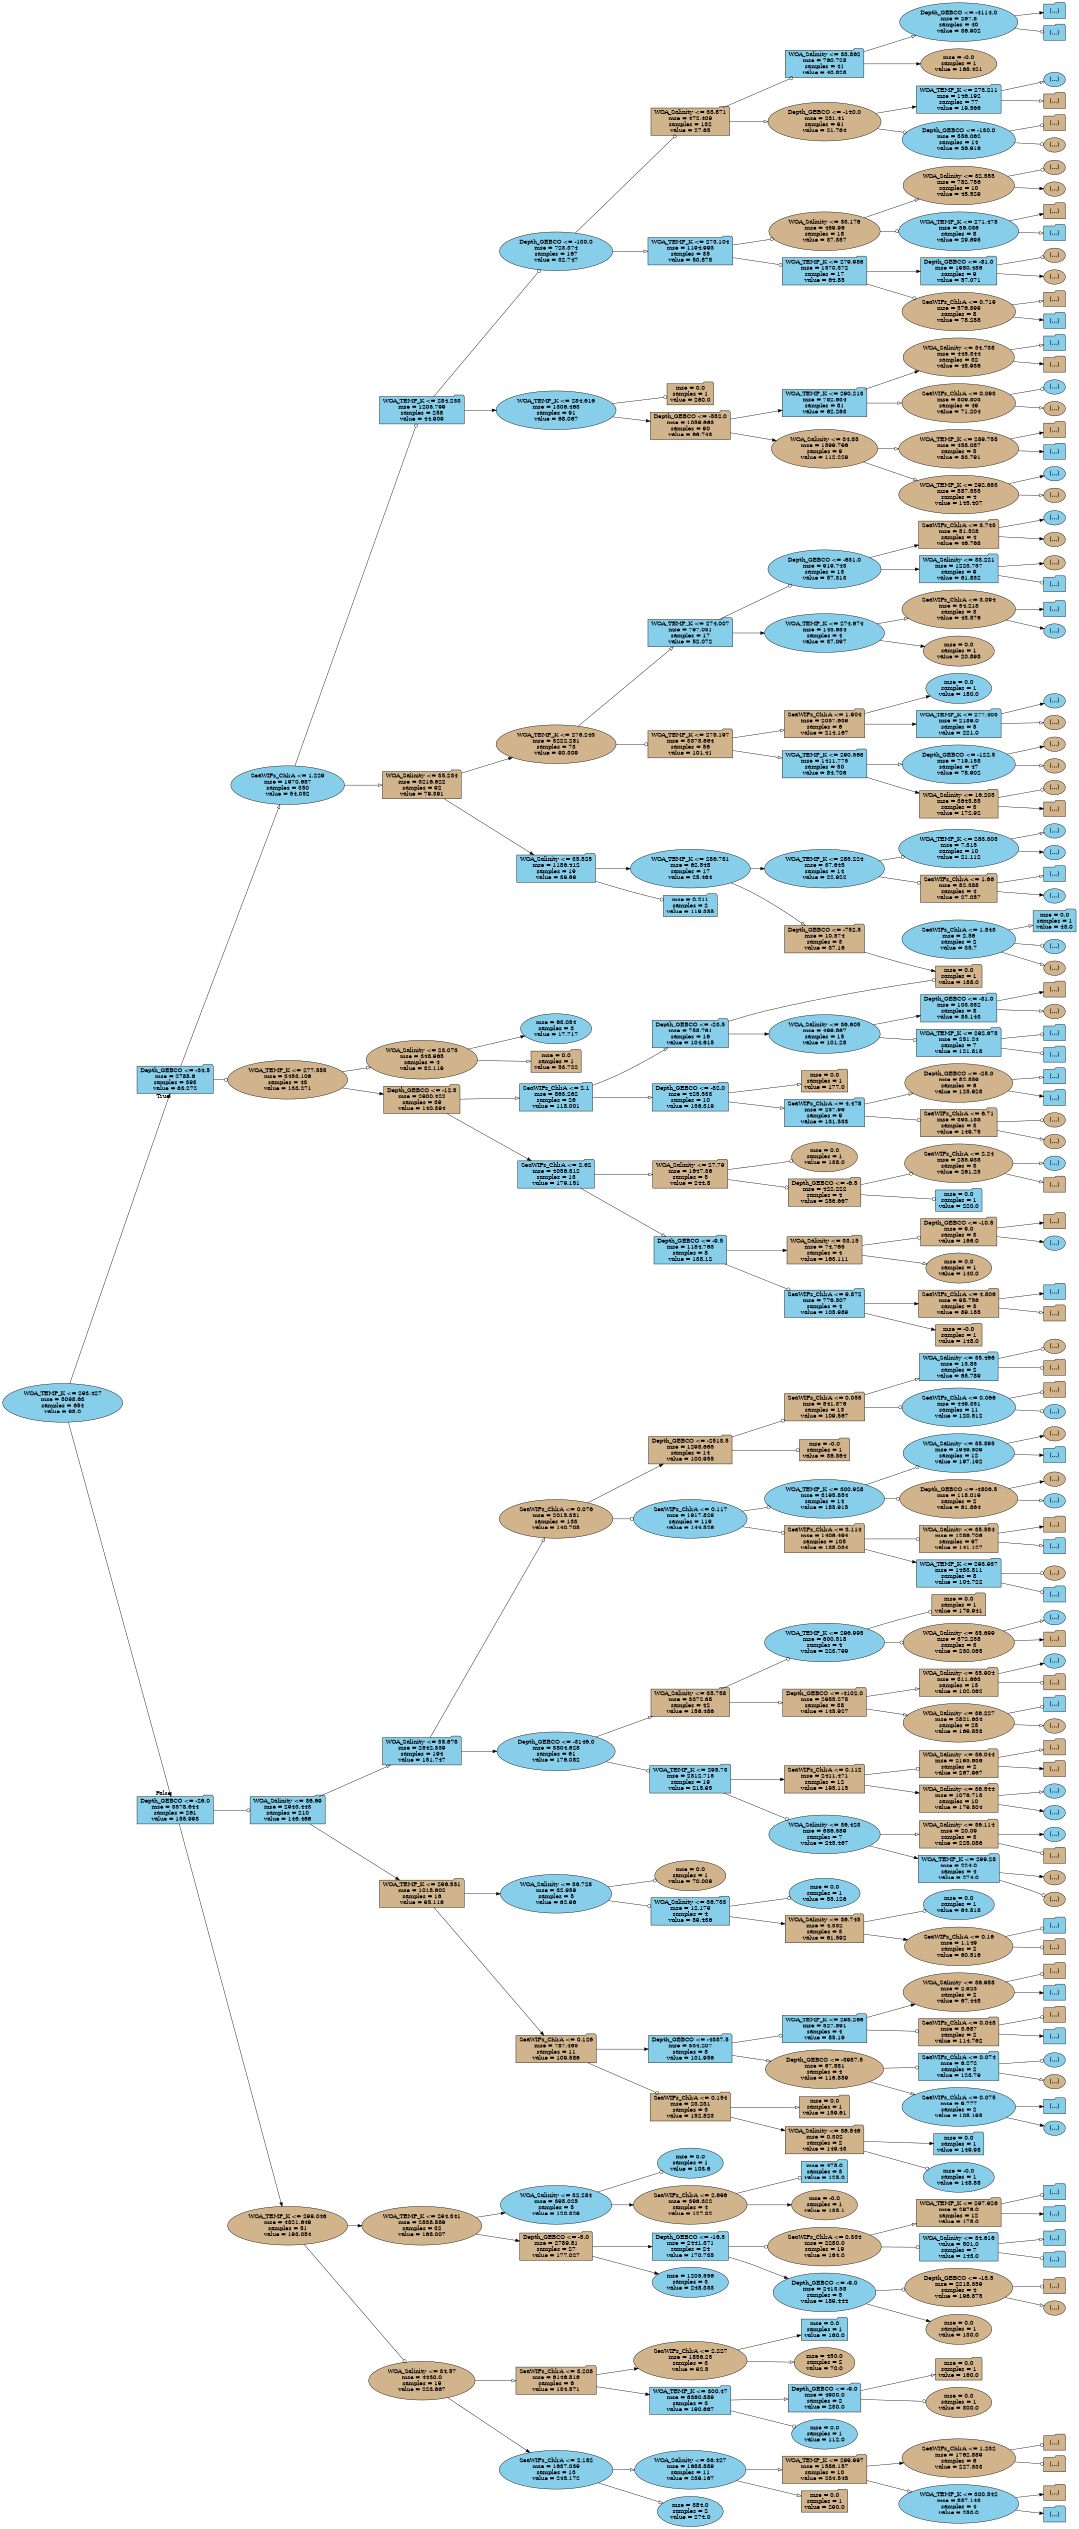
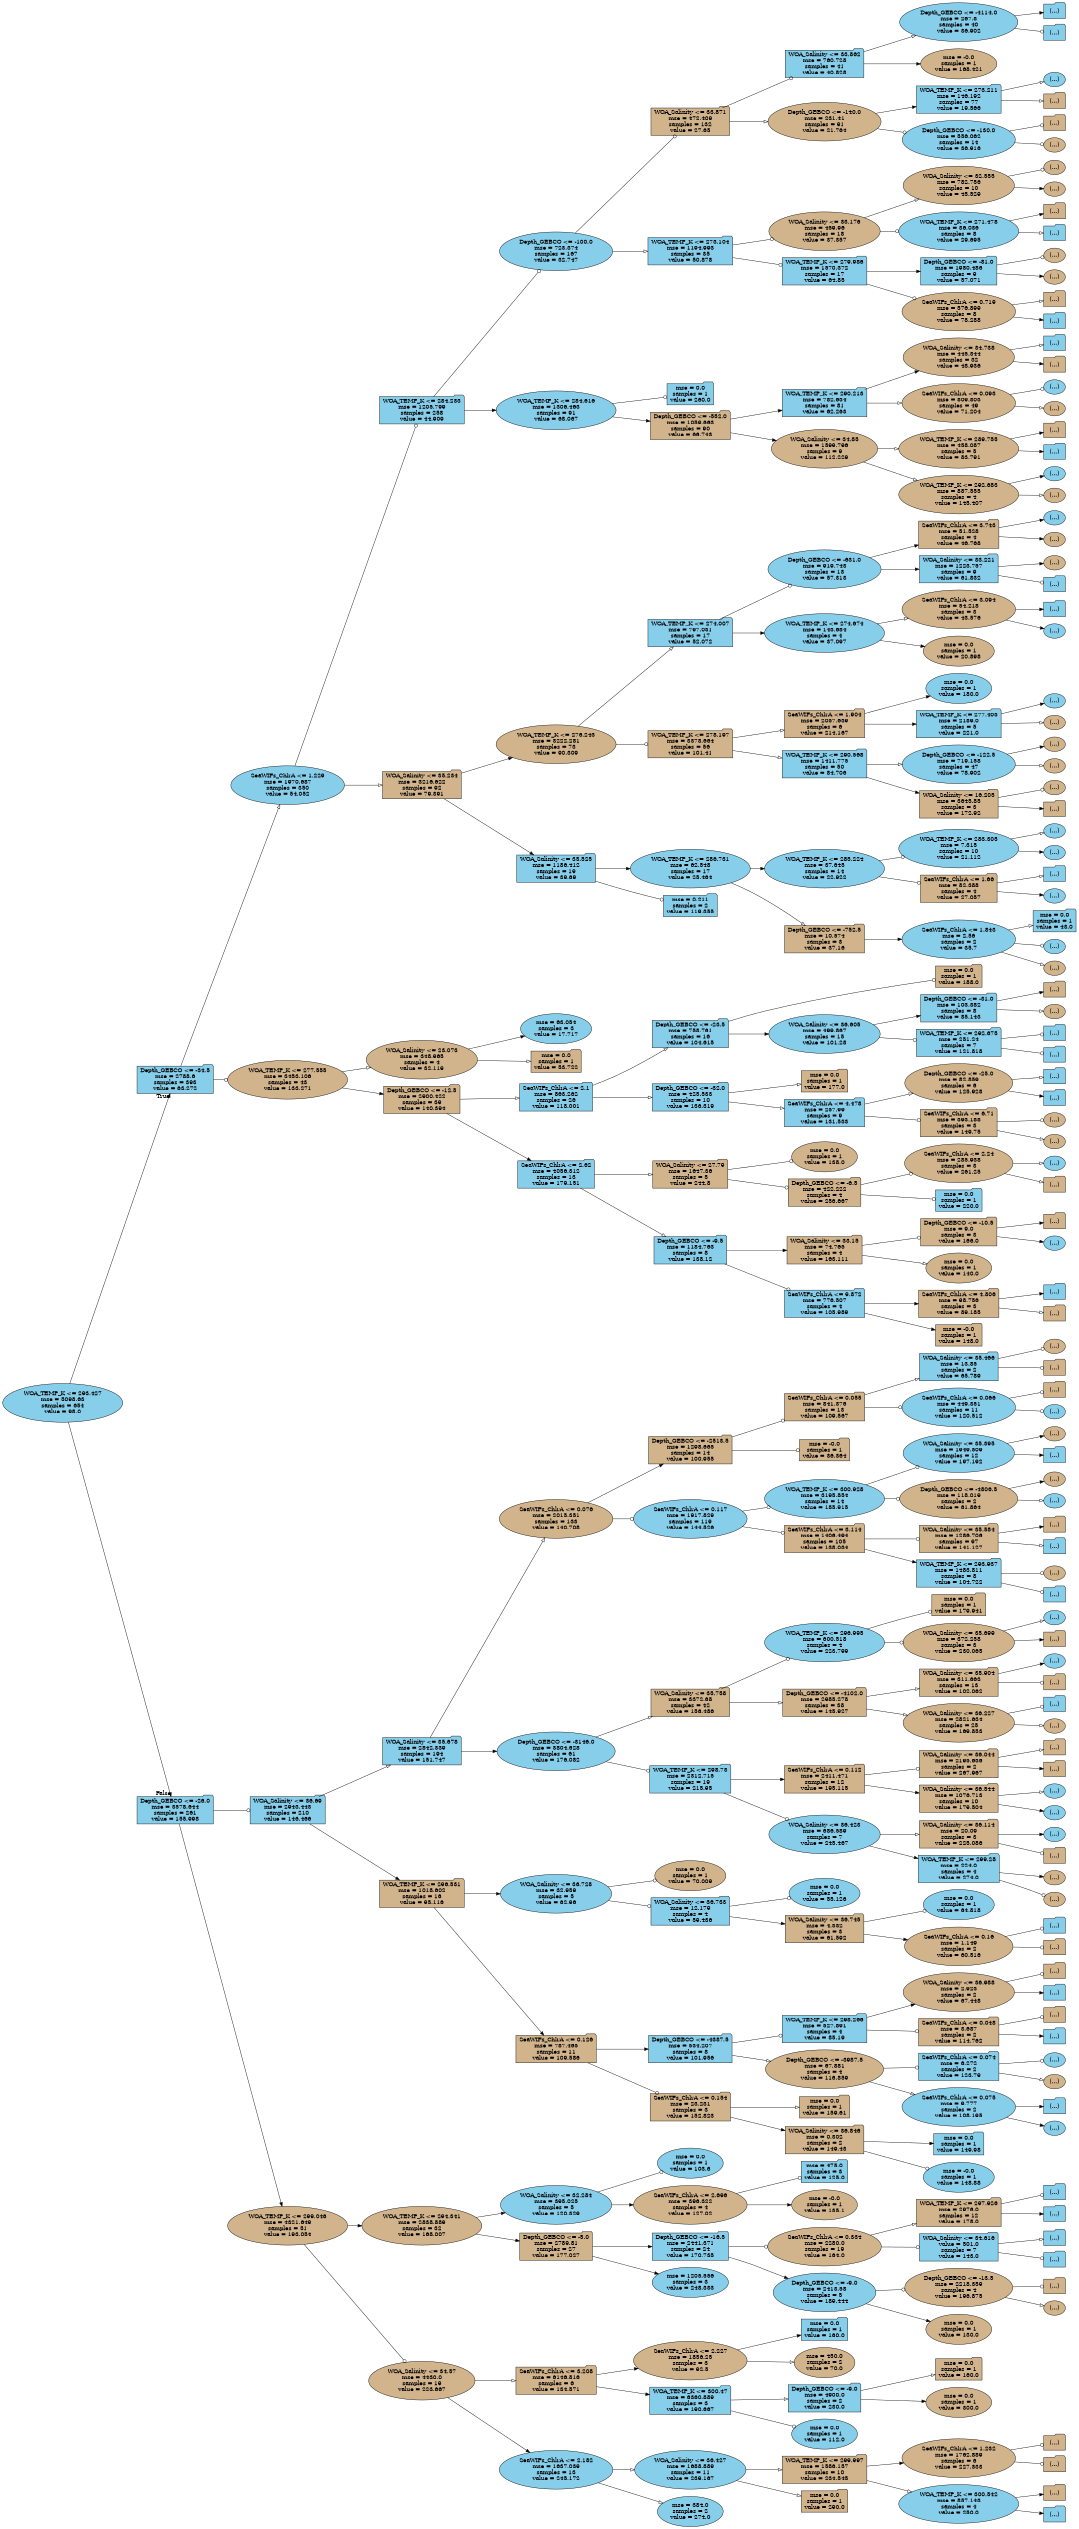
node "mse = 0.0 samples = 1 value = 260.0": fillcolor tan -> skyblue
edge "Depth_GEBCO <= -752.5 mse = 10.574 samples = 3 value = 37.16" -> "mse = 0.0 samples = 1 value = 188.0": now "Depth_GEBCO <= -752.5 mse = 10.574 samples = 3 value = 37.16" -> "SeaWIFs_ChlrA <= 1.843 mse = 2.56 samples = 2 value = 35.7"
edge "Depth_GEBCO <= -9.0 mse = 4900.0 samples = 2 value = 230.0" -> "mse = 0.0 samples = 1 value = 300.0": arrowhead odot -> normal
